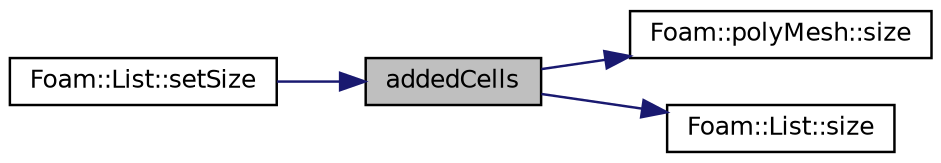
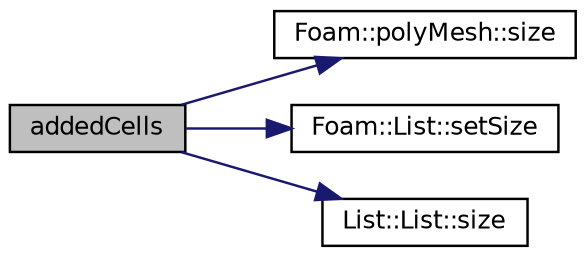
edge "Foam::List::setSize" -> "addedCells": reversed
node "Foam::List::size": label "Foam::List::size" -> "List::List::size"
